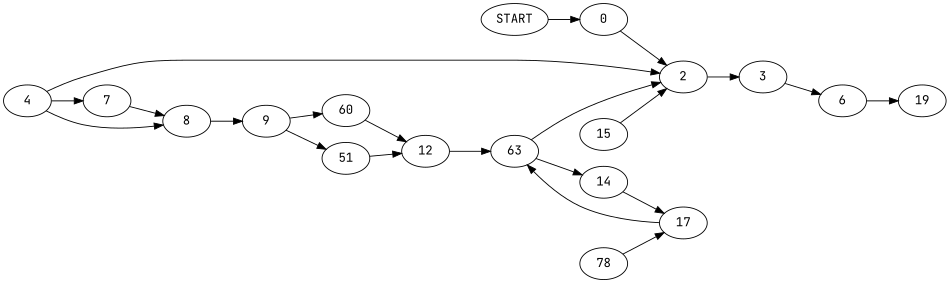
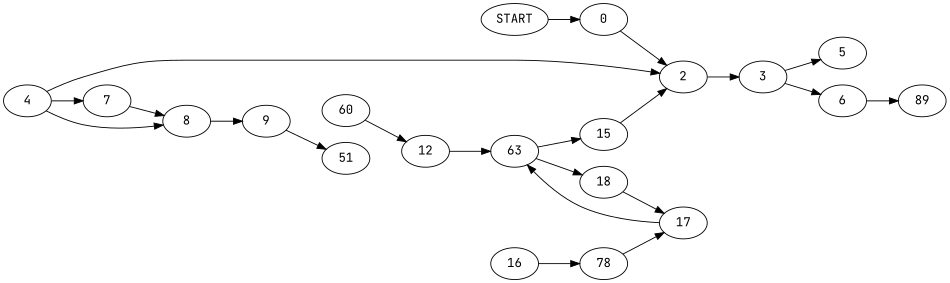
node "5": added
node "19": label "19" -> "89"
edge "63" -> "2": now "63" -> "15"
edge "9" -> "60": removed
edge "51" -> "12": removed
node "14": label "14" -> "18"
node "16": added
